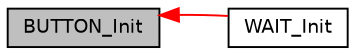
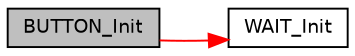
edge "WAIT_Init" -> "BUTTON_Init": reversed
